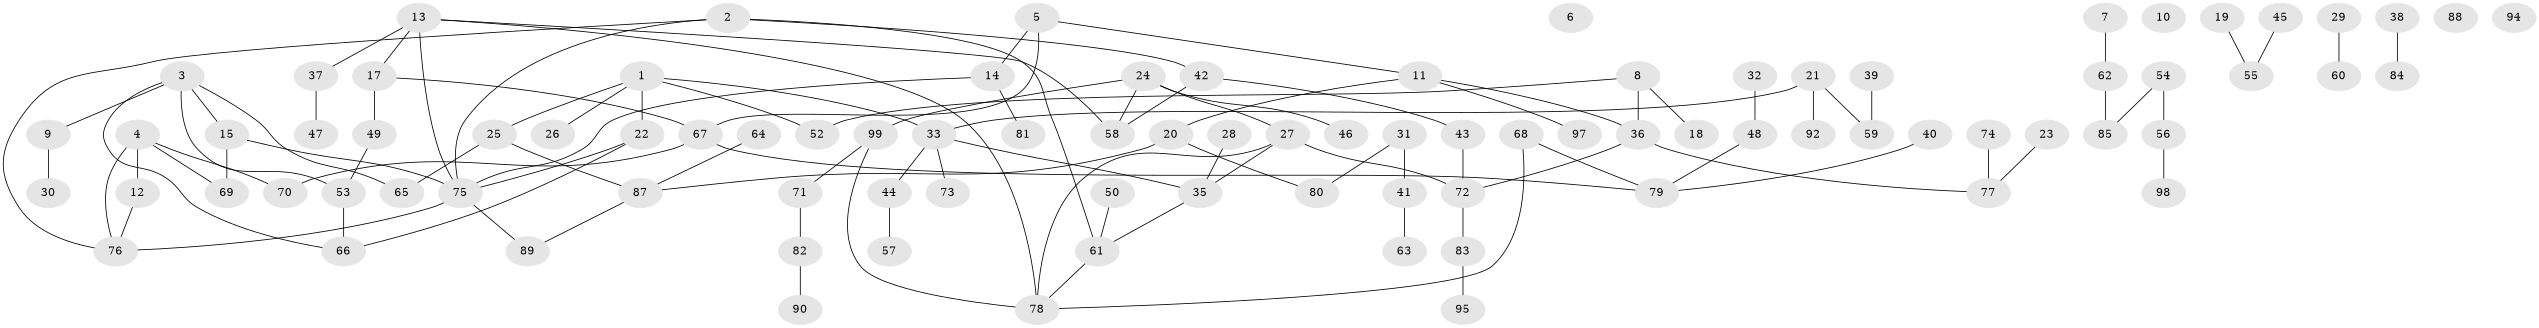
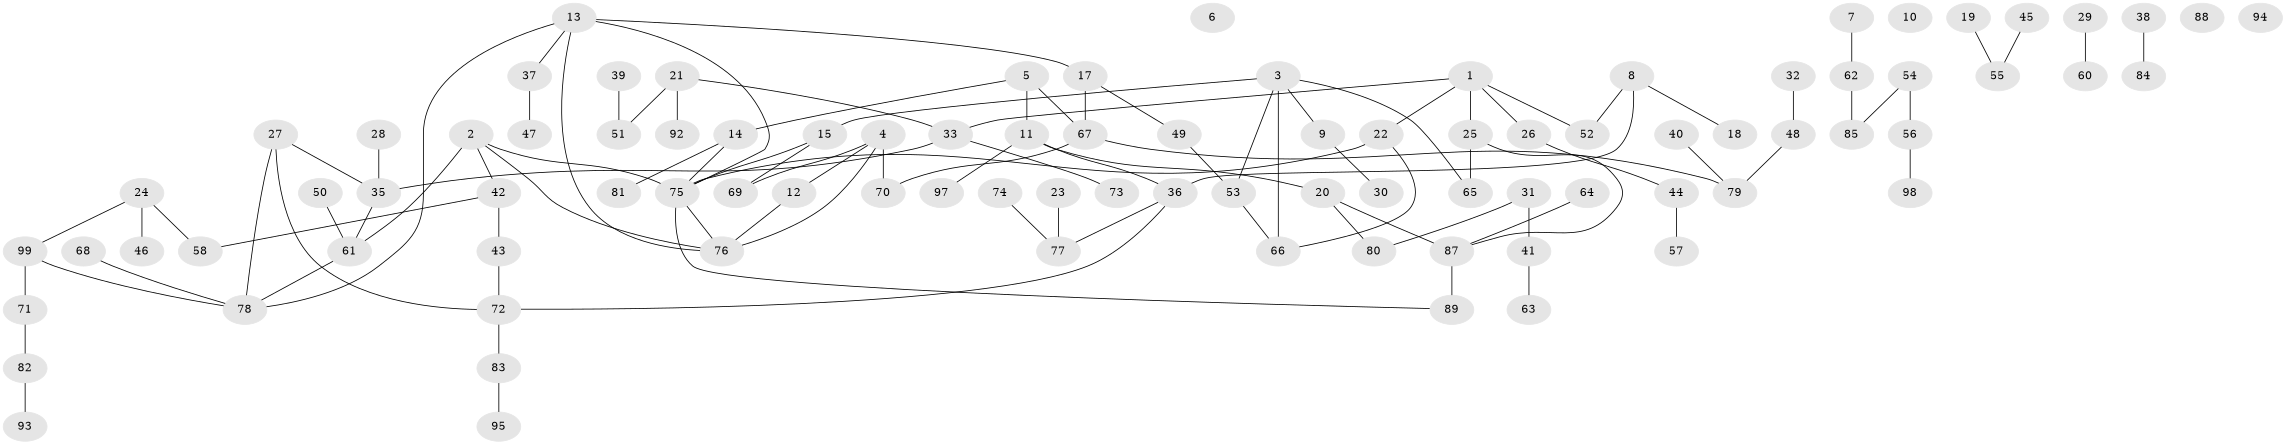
edge "13" -- "58": now "13" -- "76"
edge "24" -- "27": removed
node "59": label "59" -> "51"
edge "33" -- "44": now "26" -- "44"
edge "68" -- "79": removed
node "90": label "90" -> "93"
